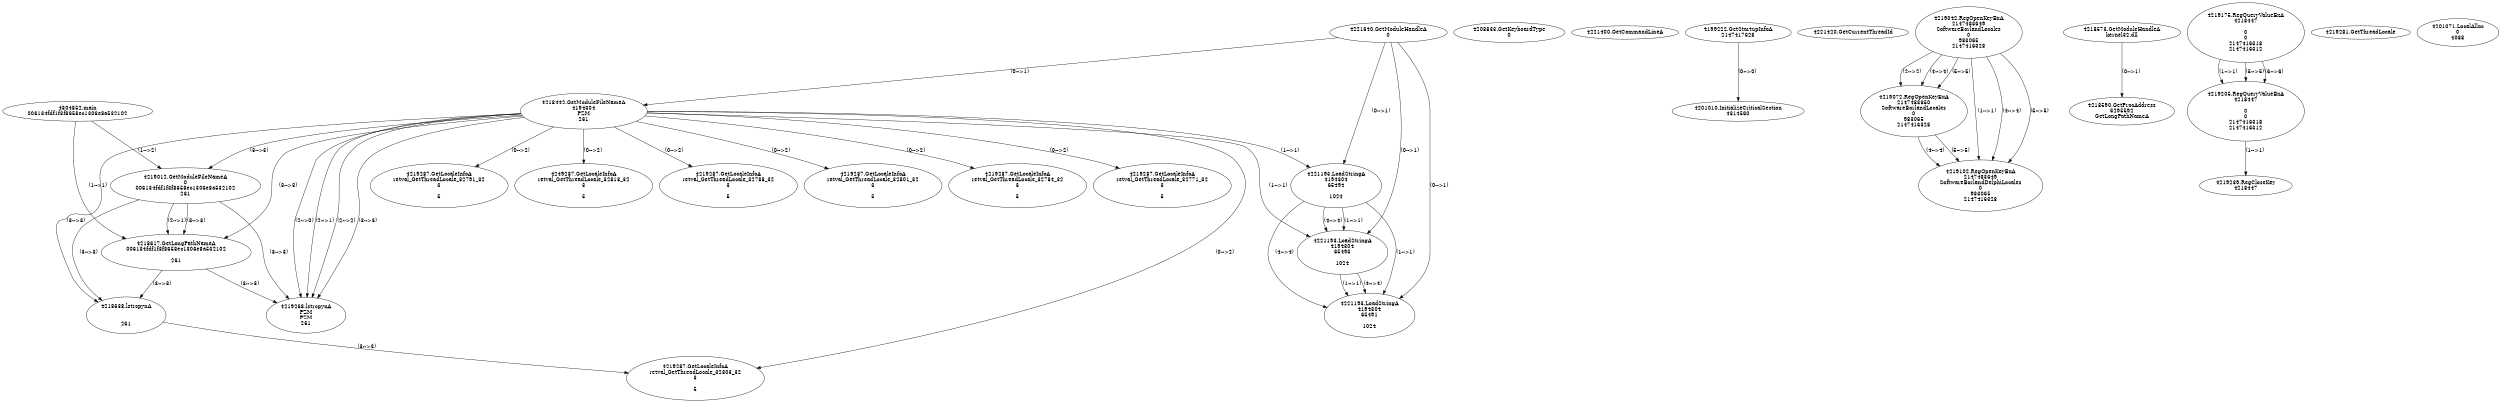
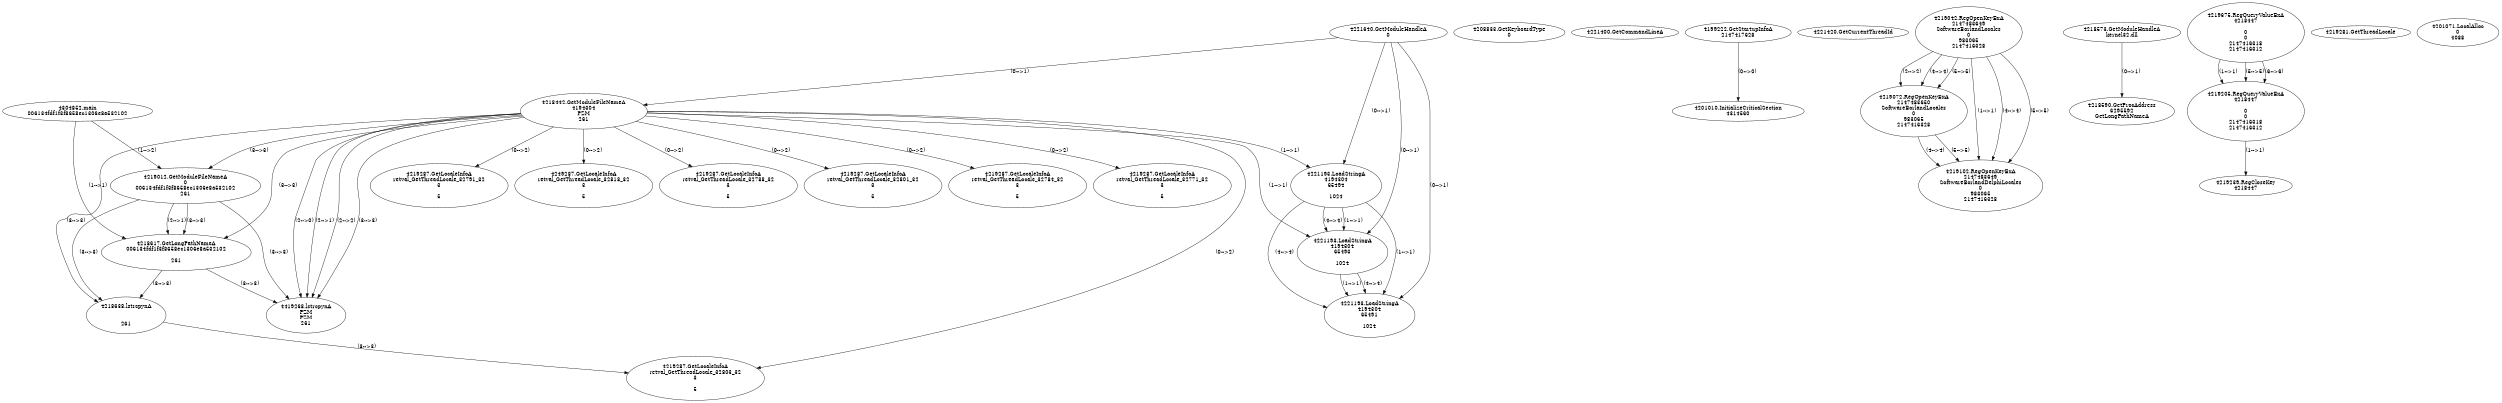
node "4219175.RegQueryValueExA 4218447 0 0 2147416318 2147416312": label "4219175.RegQueryValueExA 4218447 0 0 2147416318 2147416312" -> "4219675.RegQueryValueExA 4218447 0 0 2147416318 2147416312"
node "4219268.lstrcpynA PZM PZM 261": label "4219268.lstrcpynA PZM PZM 261" -> "4419268.lstrcpynA PZM PZM 261"
